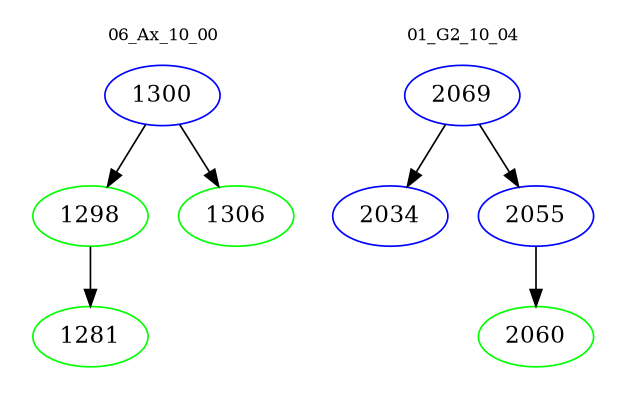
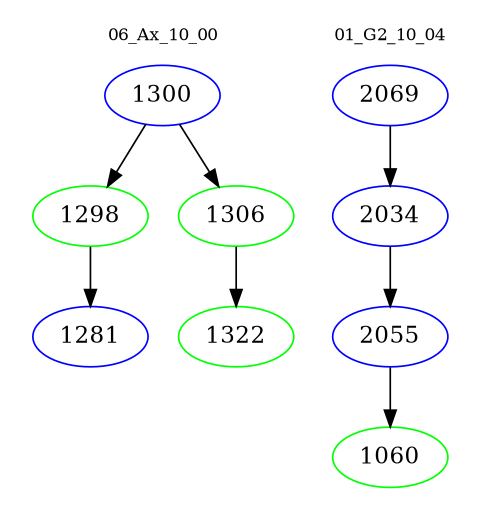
edge "2069" -> "2055": now "2034" -> "2055"
node "1281": color green -> blue
node "1322": added
node "2060": label "2060" -> "1060"
